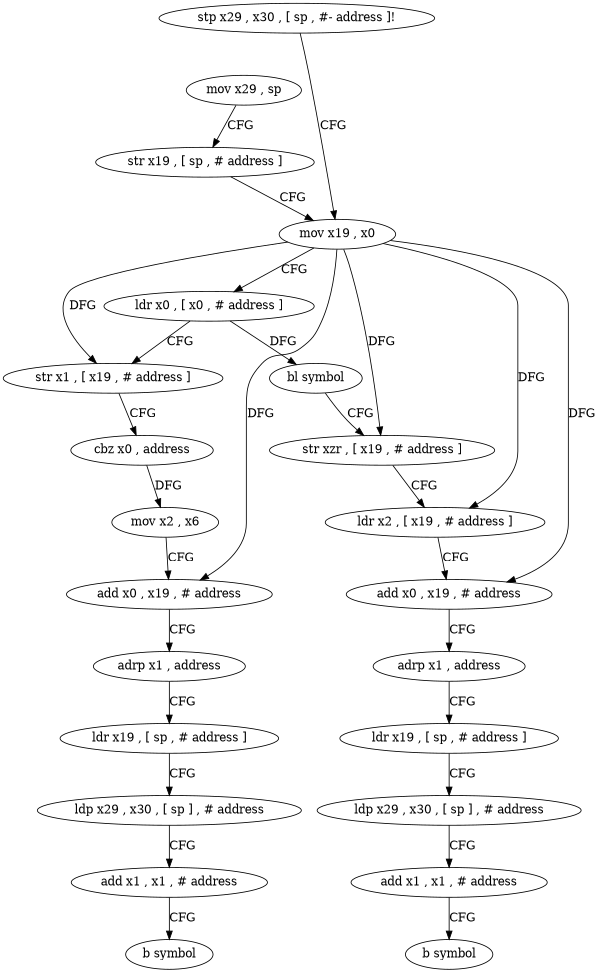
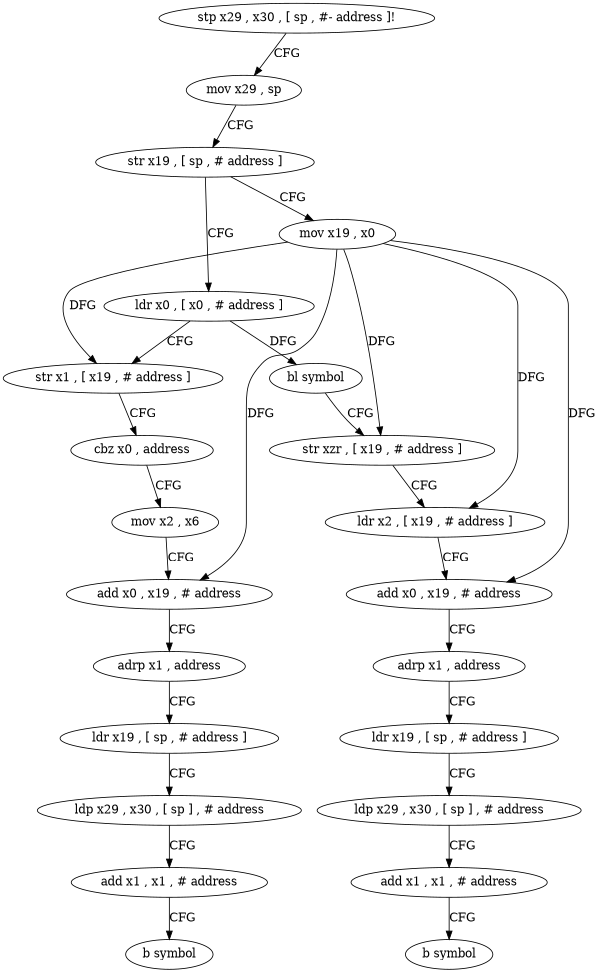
edge "stp x29 , x30 , [ sp , #- address ]!" -> "mov x19 , x0": now "stp x29 , x30 , [ sp , #- address ]!" -> "mov x29 , sp"
edge "mov x19 , x0" -> "ldr x0 , [ x0 , # address ]": now "str x19 , [ sp , # address ]" -> "ldr x0 , [ x0 , # address ]"
edge "cbz x0 , address" -> "mov x2 , x6": label "DFG" -> "CFG"
